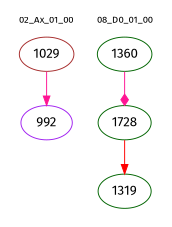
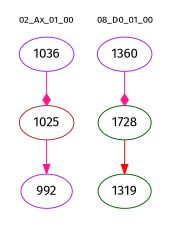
node "1029": label "1029" -> "1025"
node "1036": added
node "1360": color darkgreen -> purple
